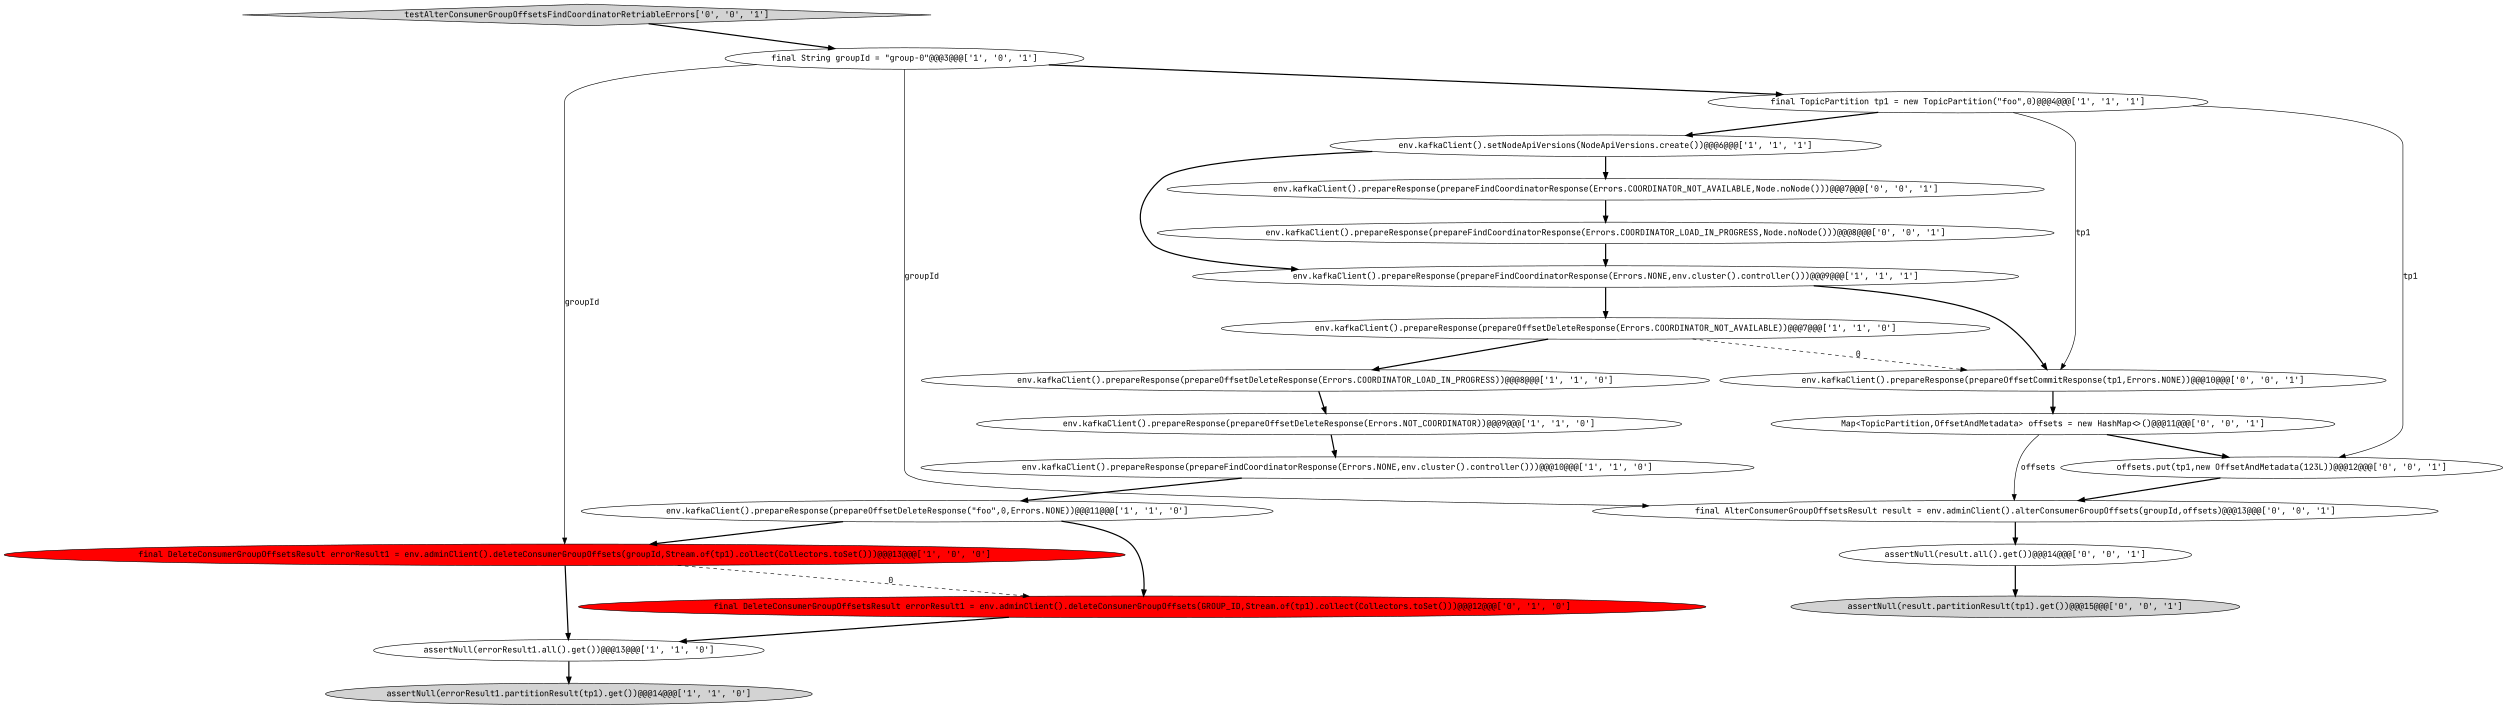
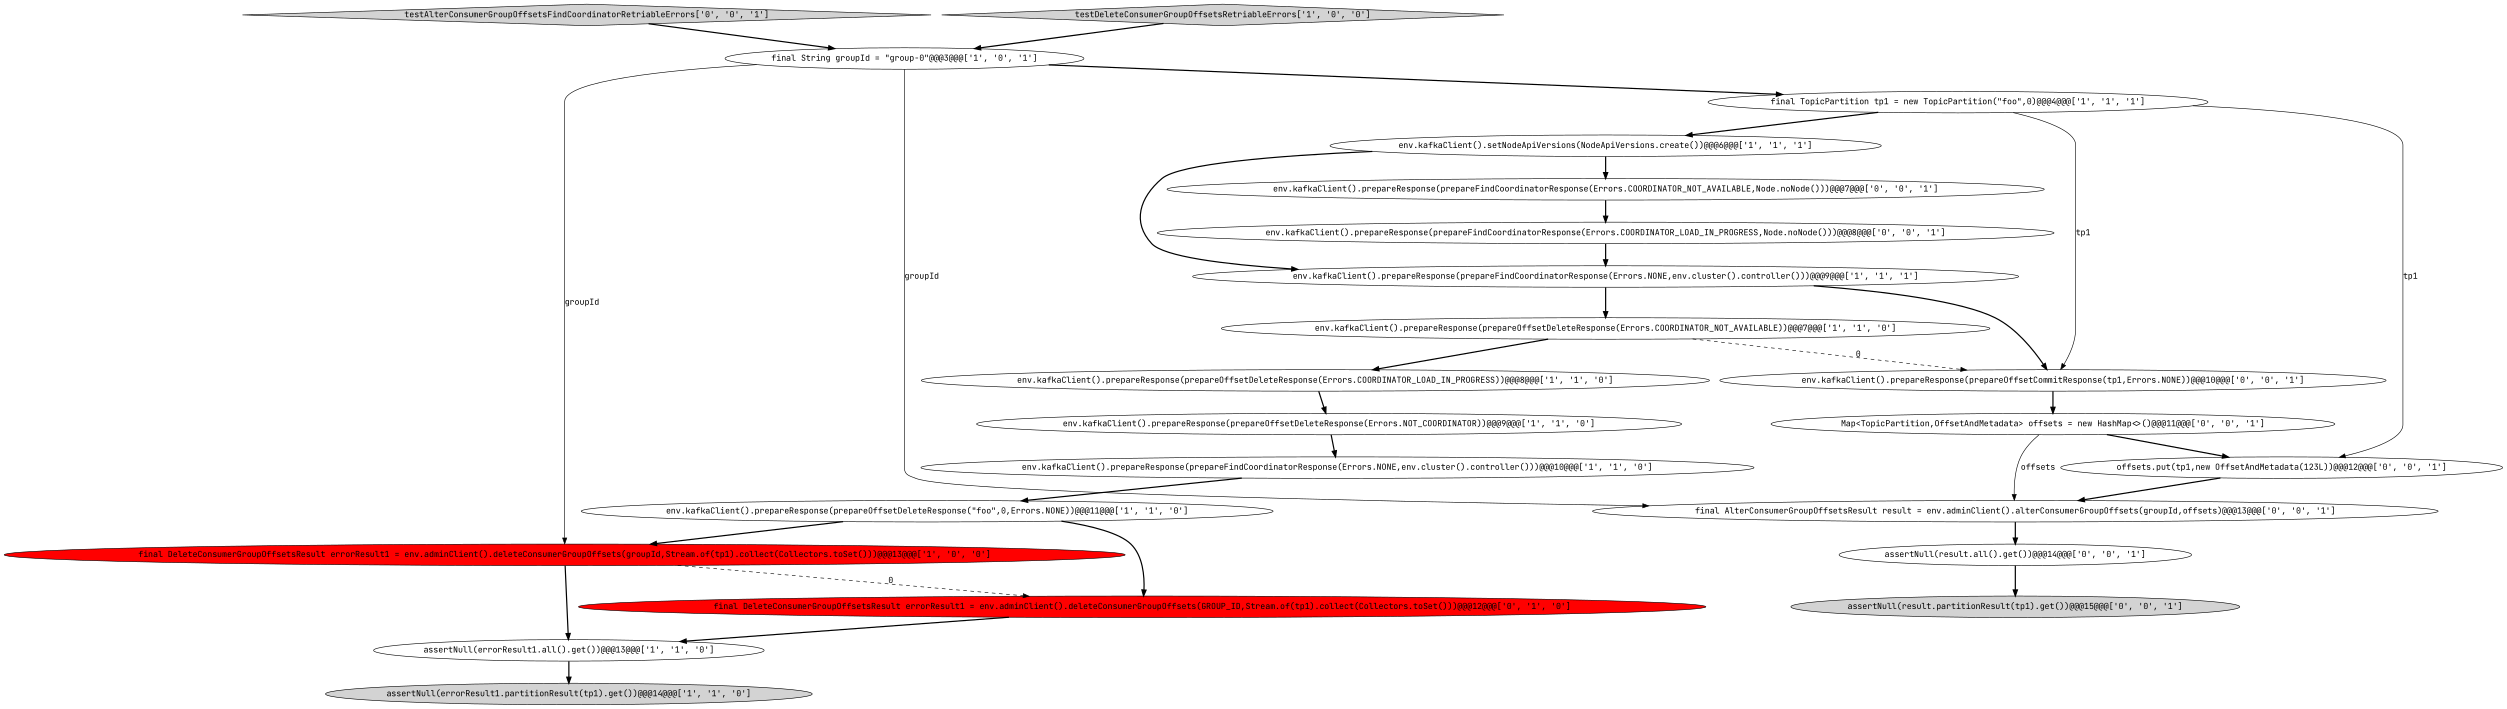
node "testDeleteConsumerGroupOffsetsRetriableErrors['1', '0', '0']": added
